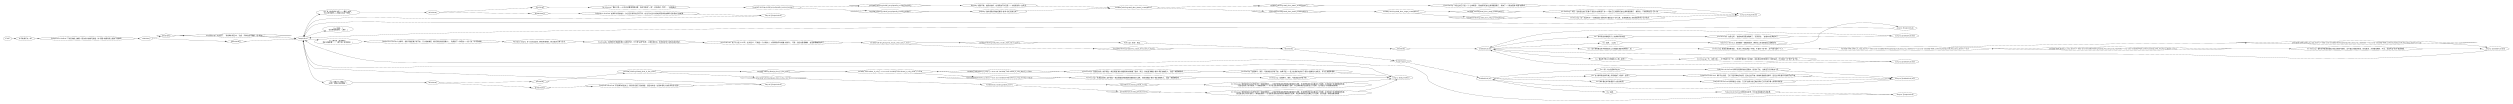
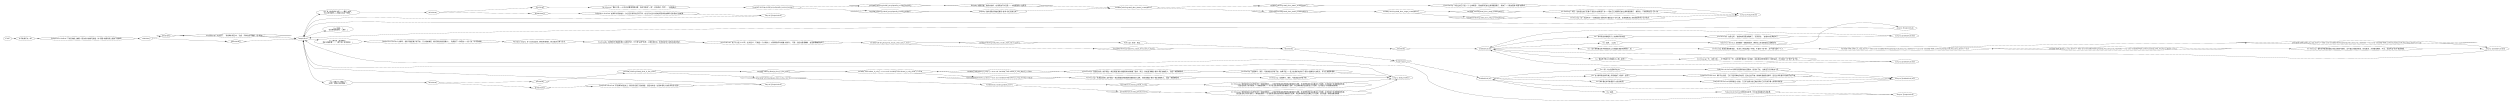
node "Empathy: 感觉不错。他喜欢这样。在漆黑的工作室里——你能感觉到一丝笑意。": shape ellipse -> diamond
